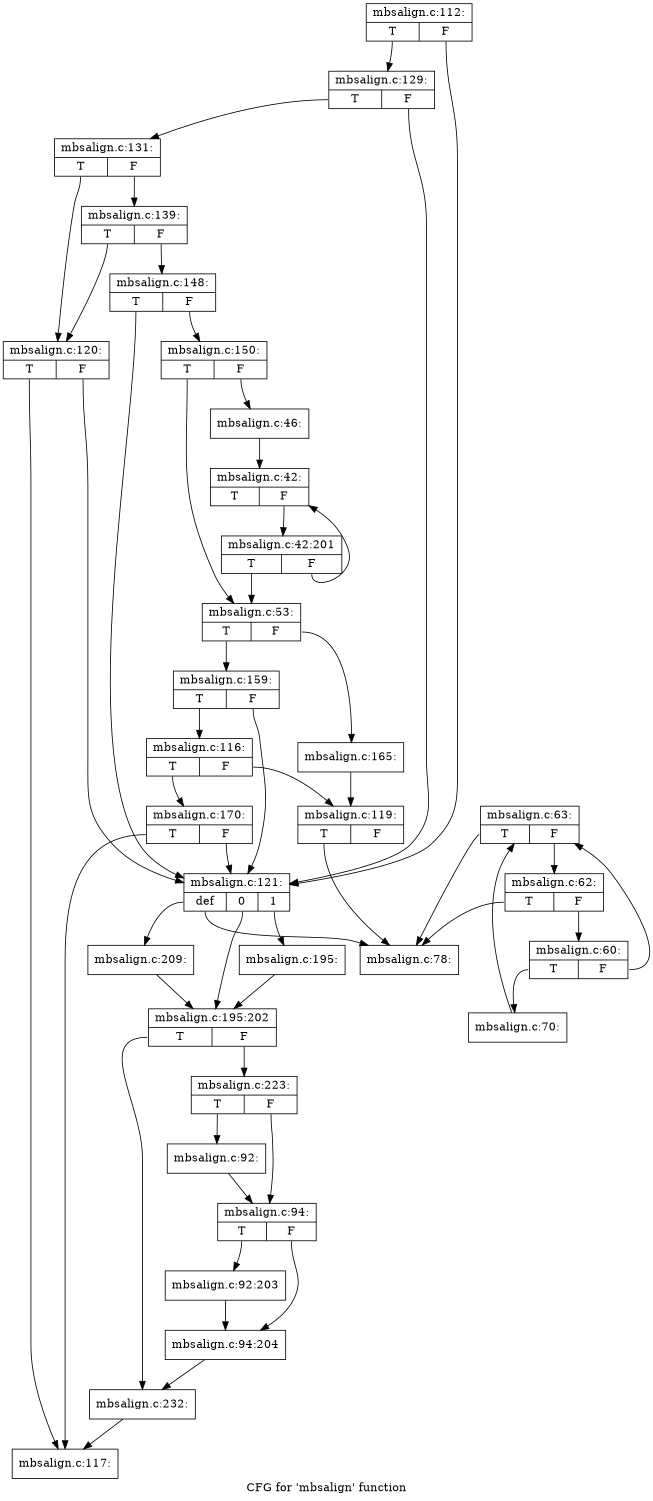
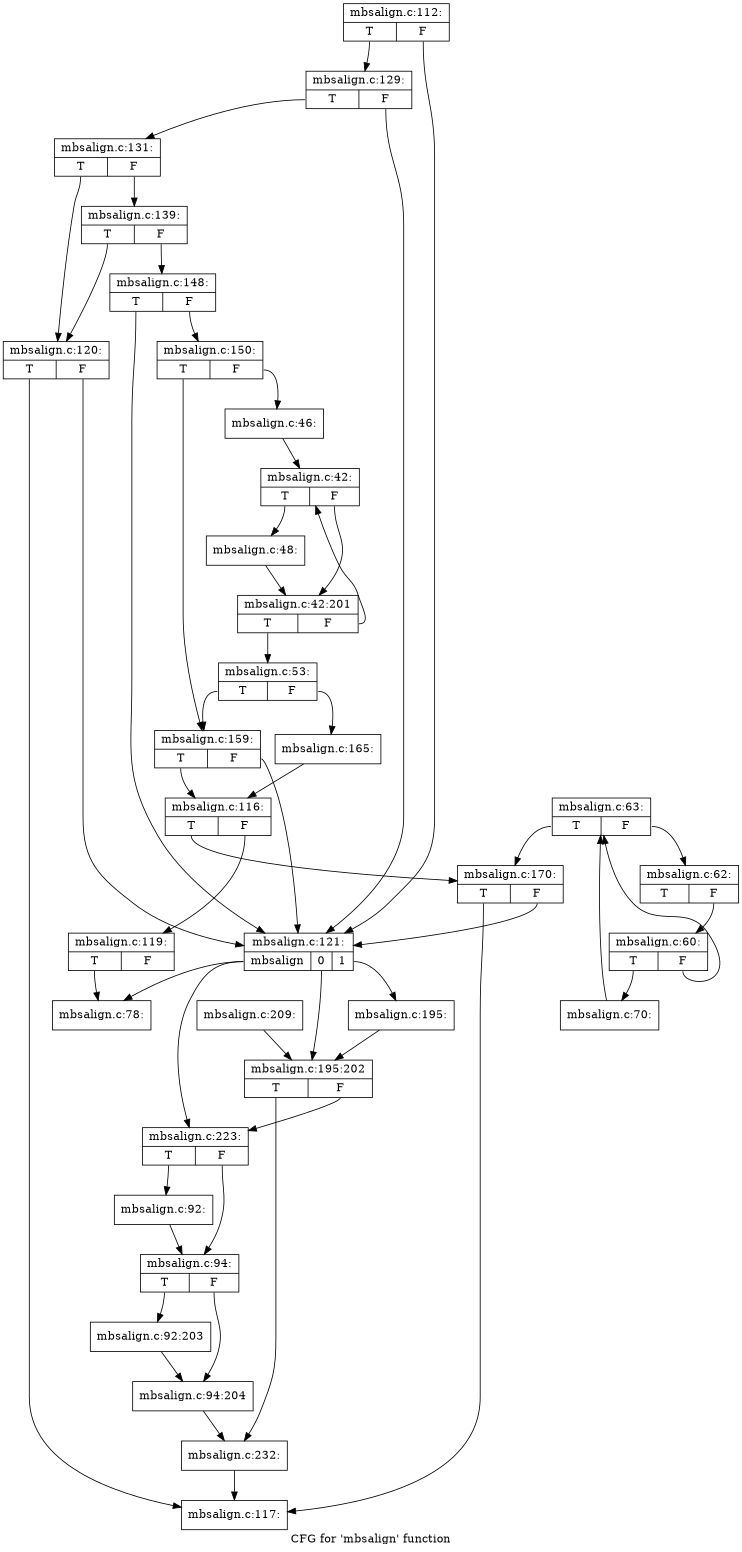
edge "mbsalign.c:150:" -> "mbsalign.c:53:": now "mbsalign.c:150:" -> "mbsalign.c:159:"
node "mbsalign.c:48:": added
edge "mbsalign.c:165:" -> "mbsalign.c:119:": now "mbsalign.c:165:" -> "mbsalign.c:116:"
edge "mbsalign.c:63:" -> "mbsalign.c:78:": now "mbsalign.c:63:" -> "mbsalign.c:170:"
node "mbsalign.c:121:": text "def" -> "mbsalign"
edge "mbsalign.c:121:" -> "mbsalign.c:209:": now "mbsalign.c:121:" -> "mbsalign.c:223:"
edge "mbsalign.c:62:" -> "mbsalign.c:78:": removed
